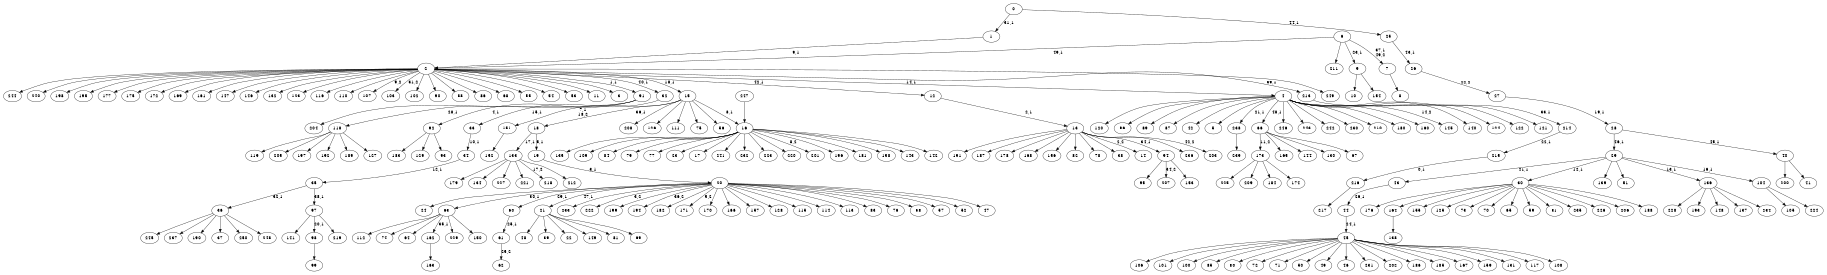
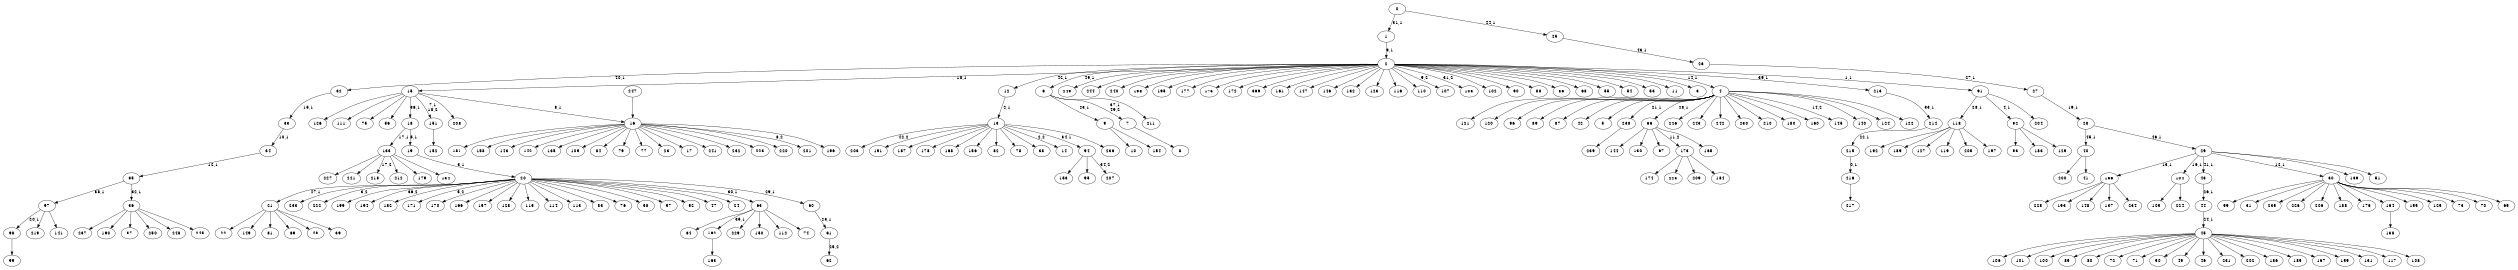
edge "6" -> "2": reversed
edge "26" -> "27": label "42,2" -> "27,1"
node "169": label "169" -> "369"
